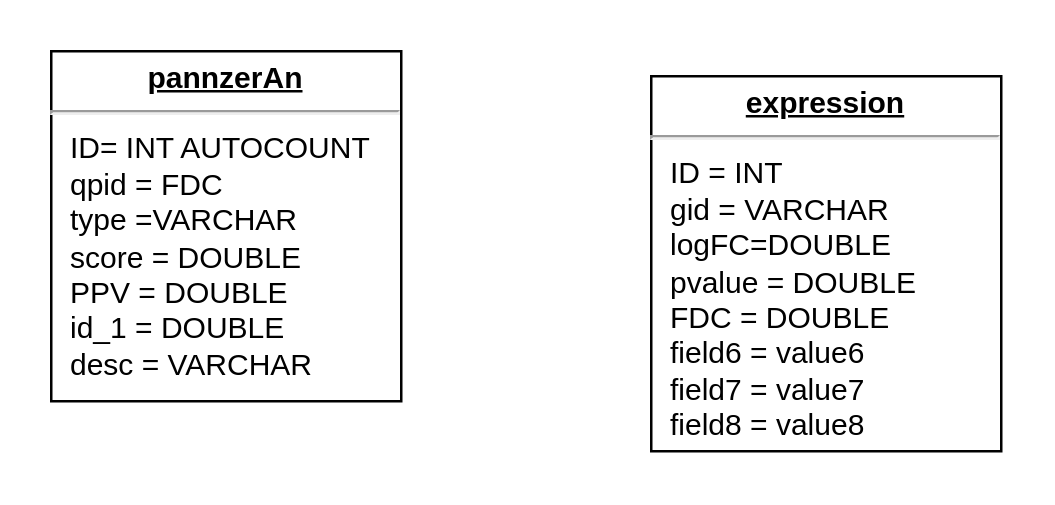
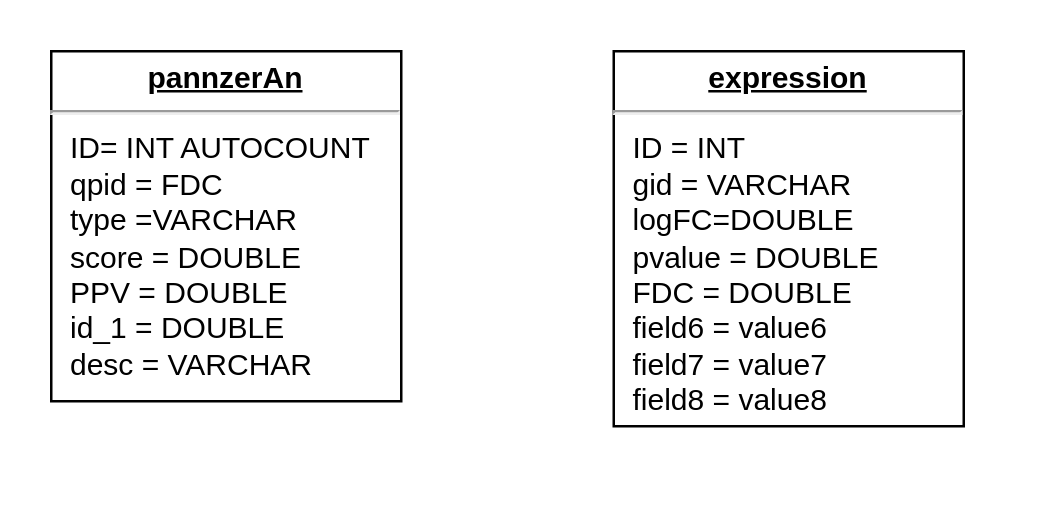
node "expression ID = INT gid = VARCHAR logFC=DOUBLE pvalue = DOUBLE FDC = DOUBLE field6 = value6 field7 = value7 field8 = value8": moved (826, 264) -> (789, 239)
